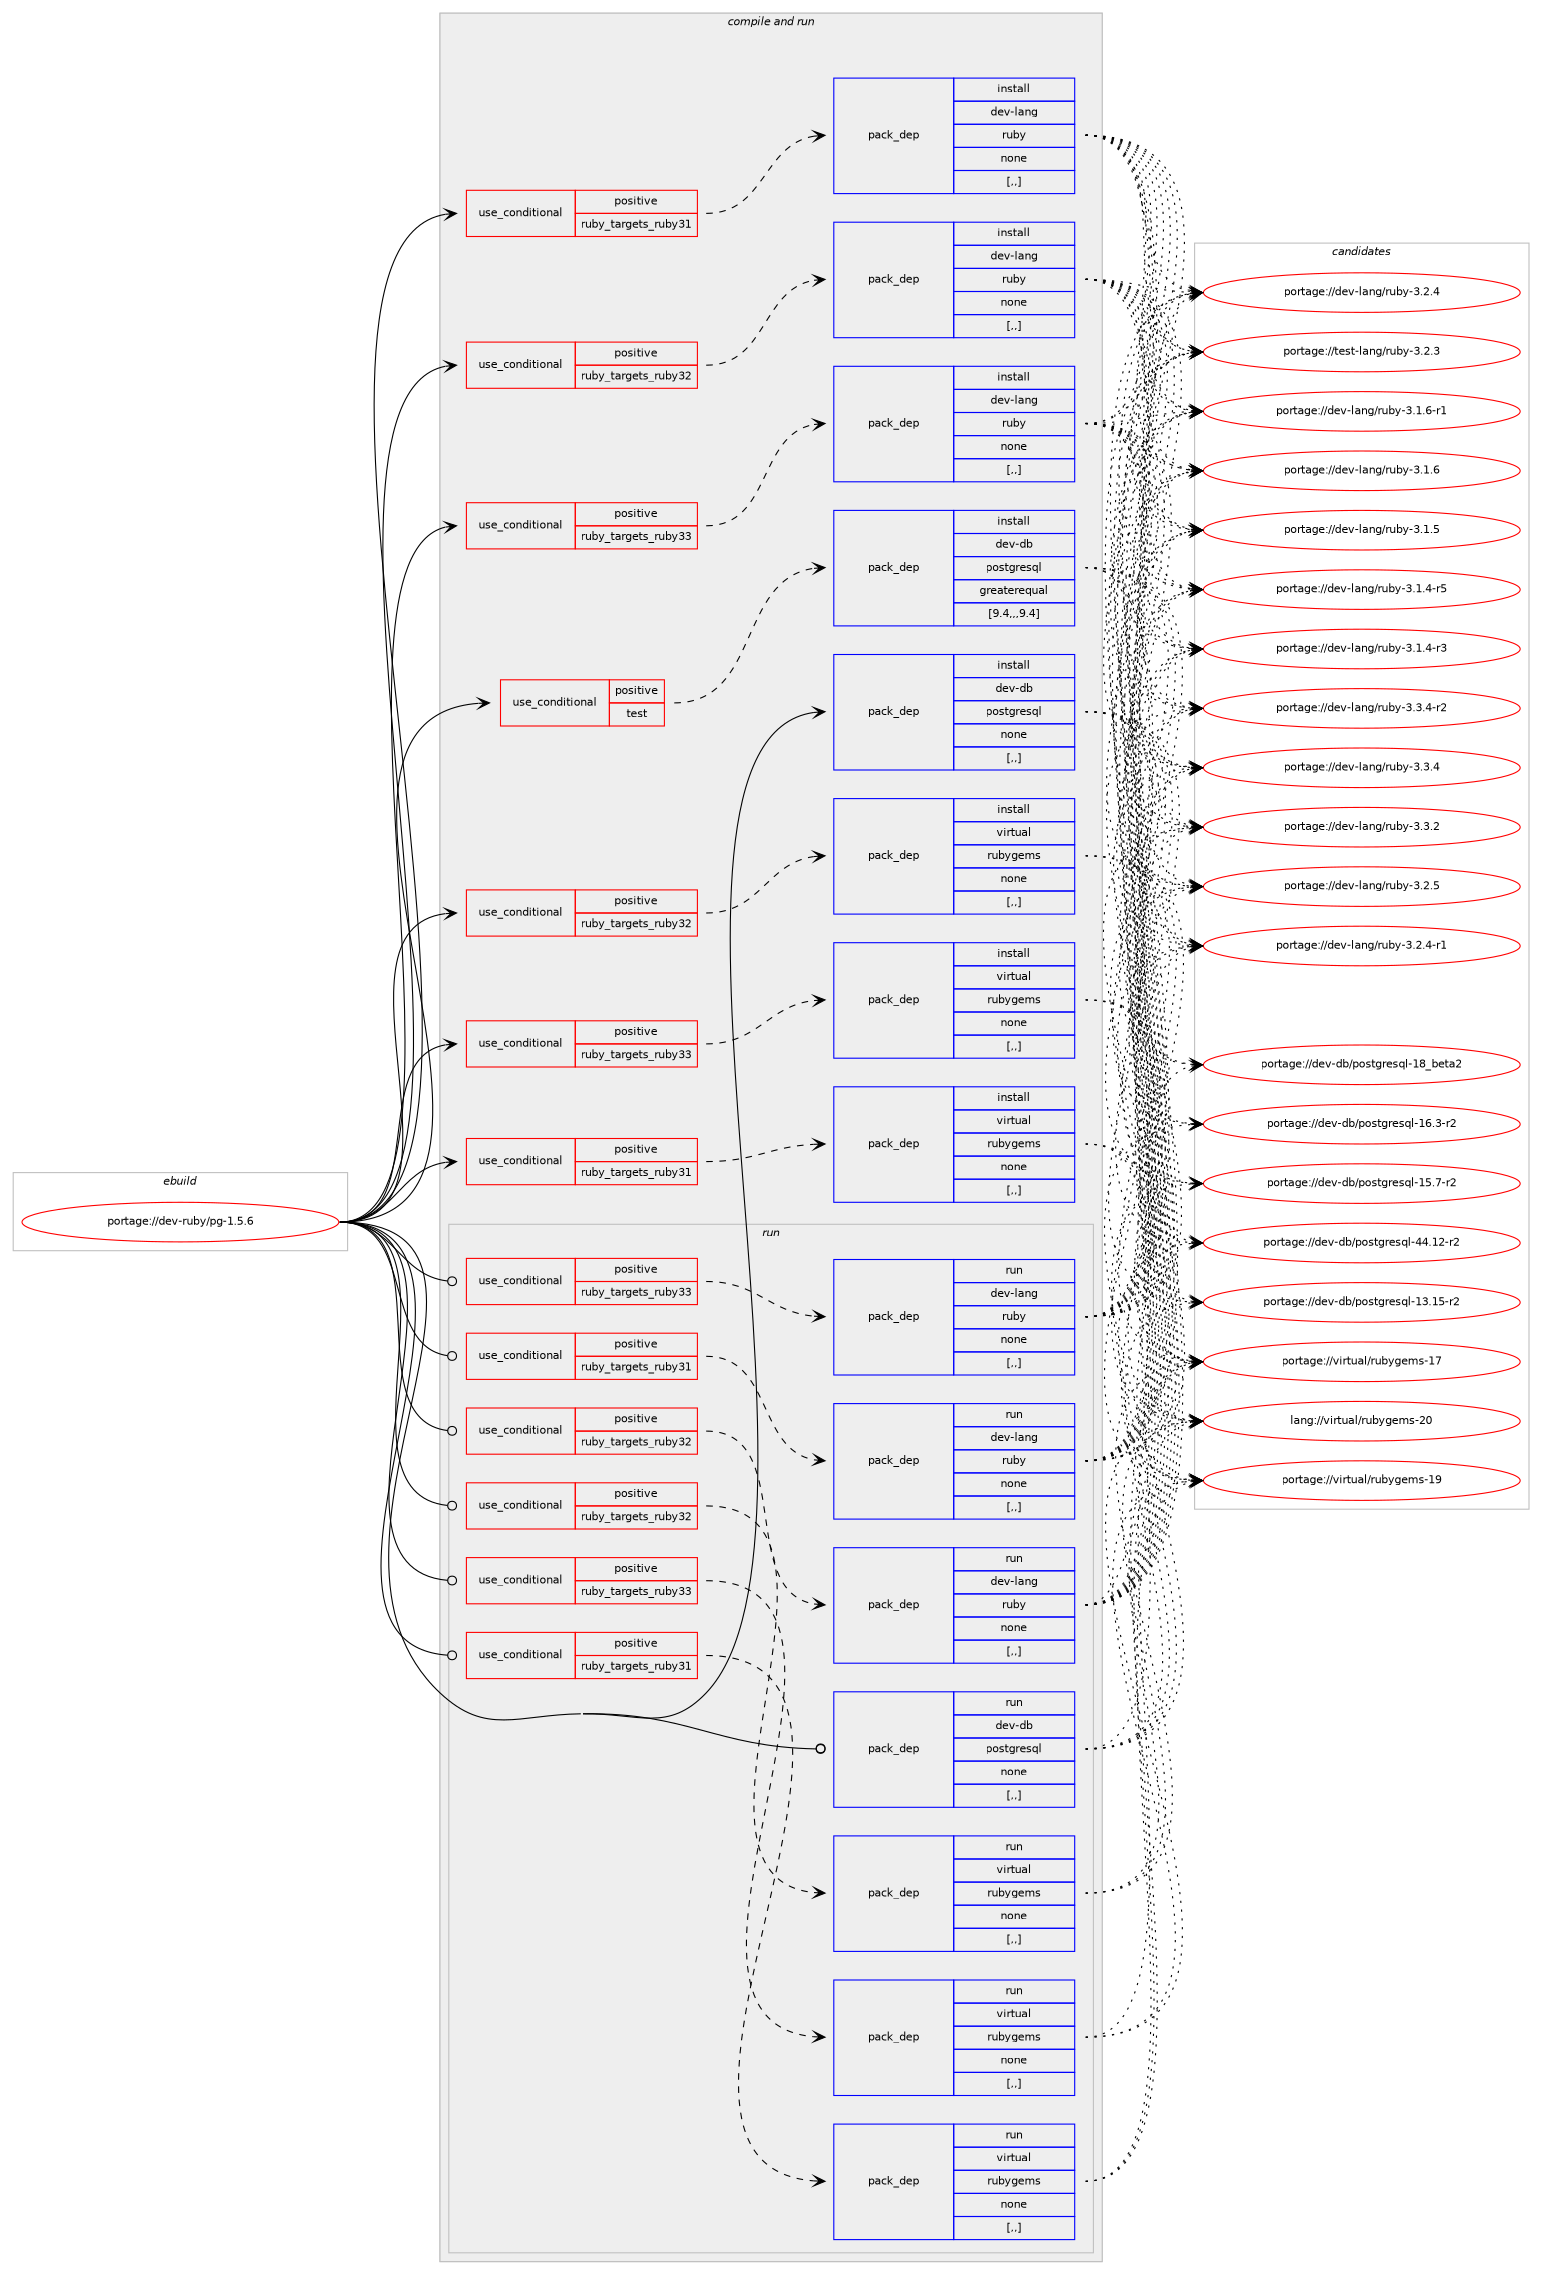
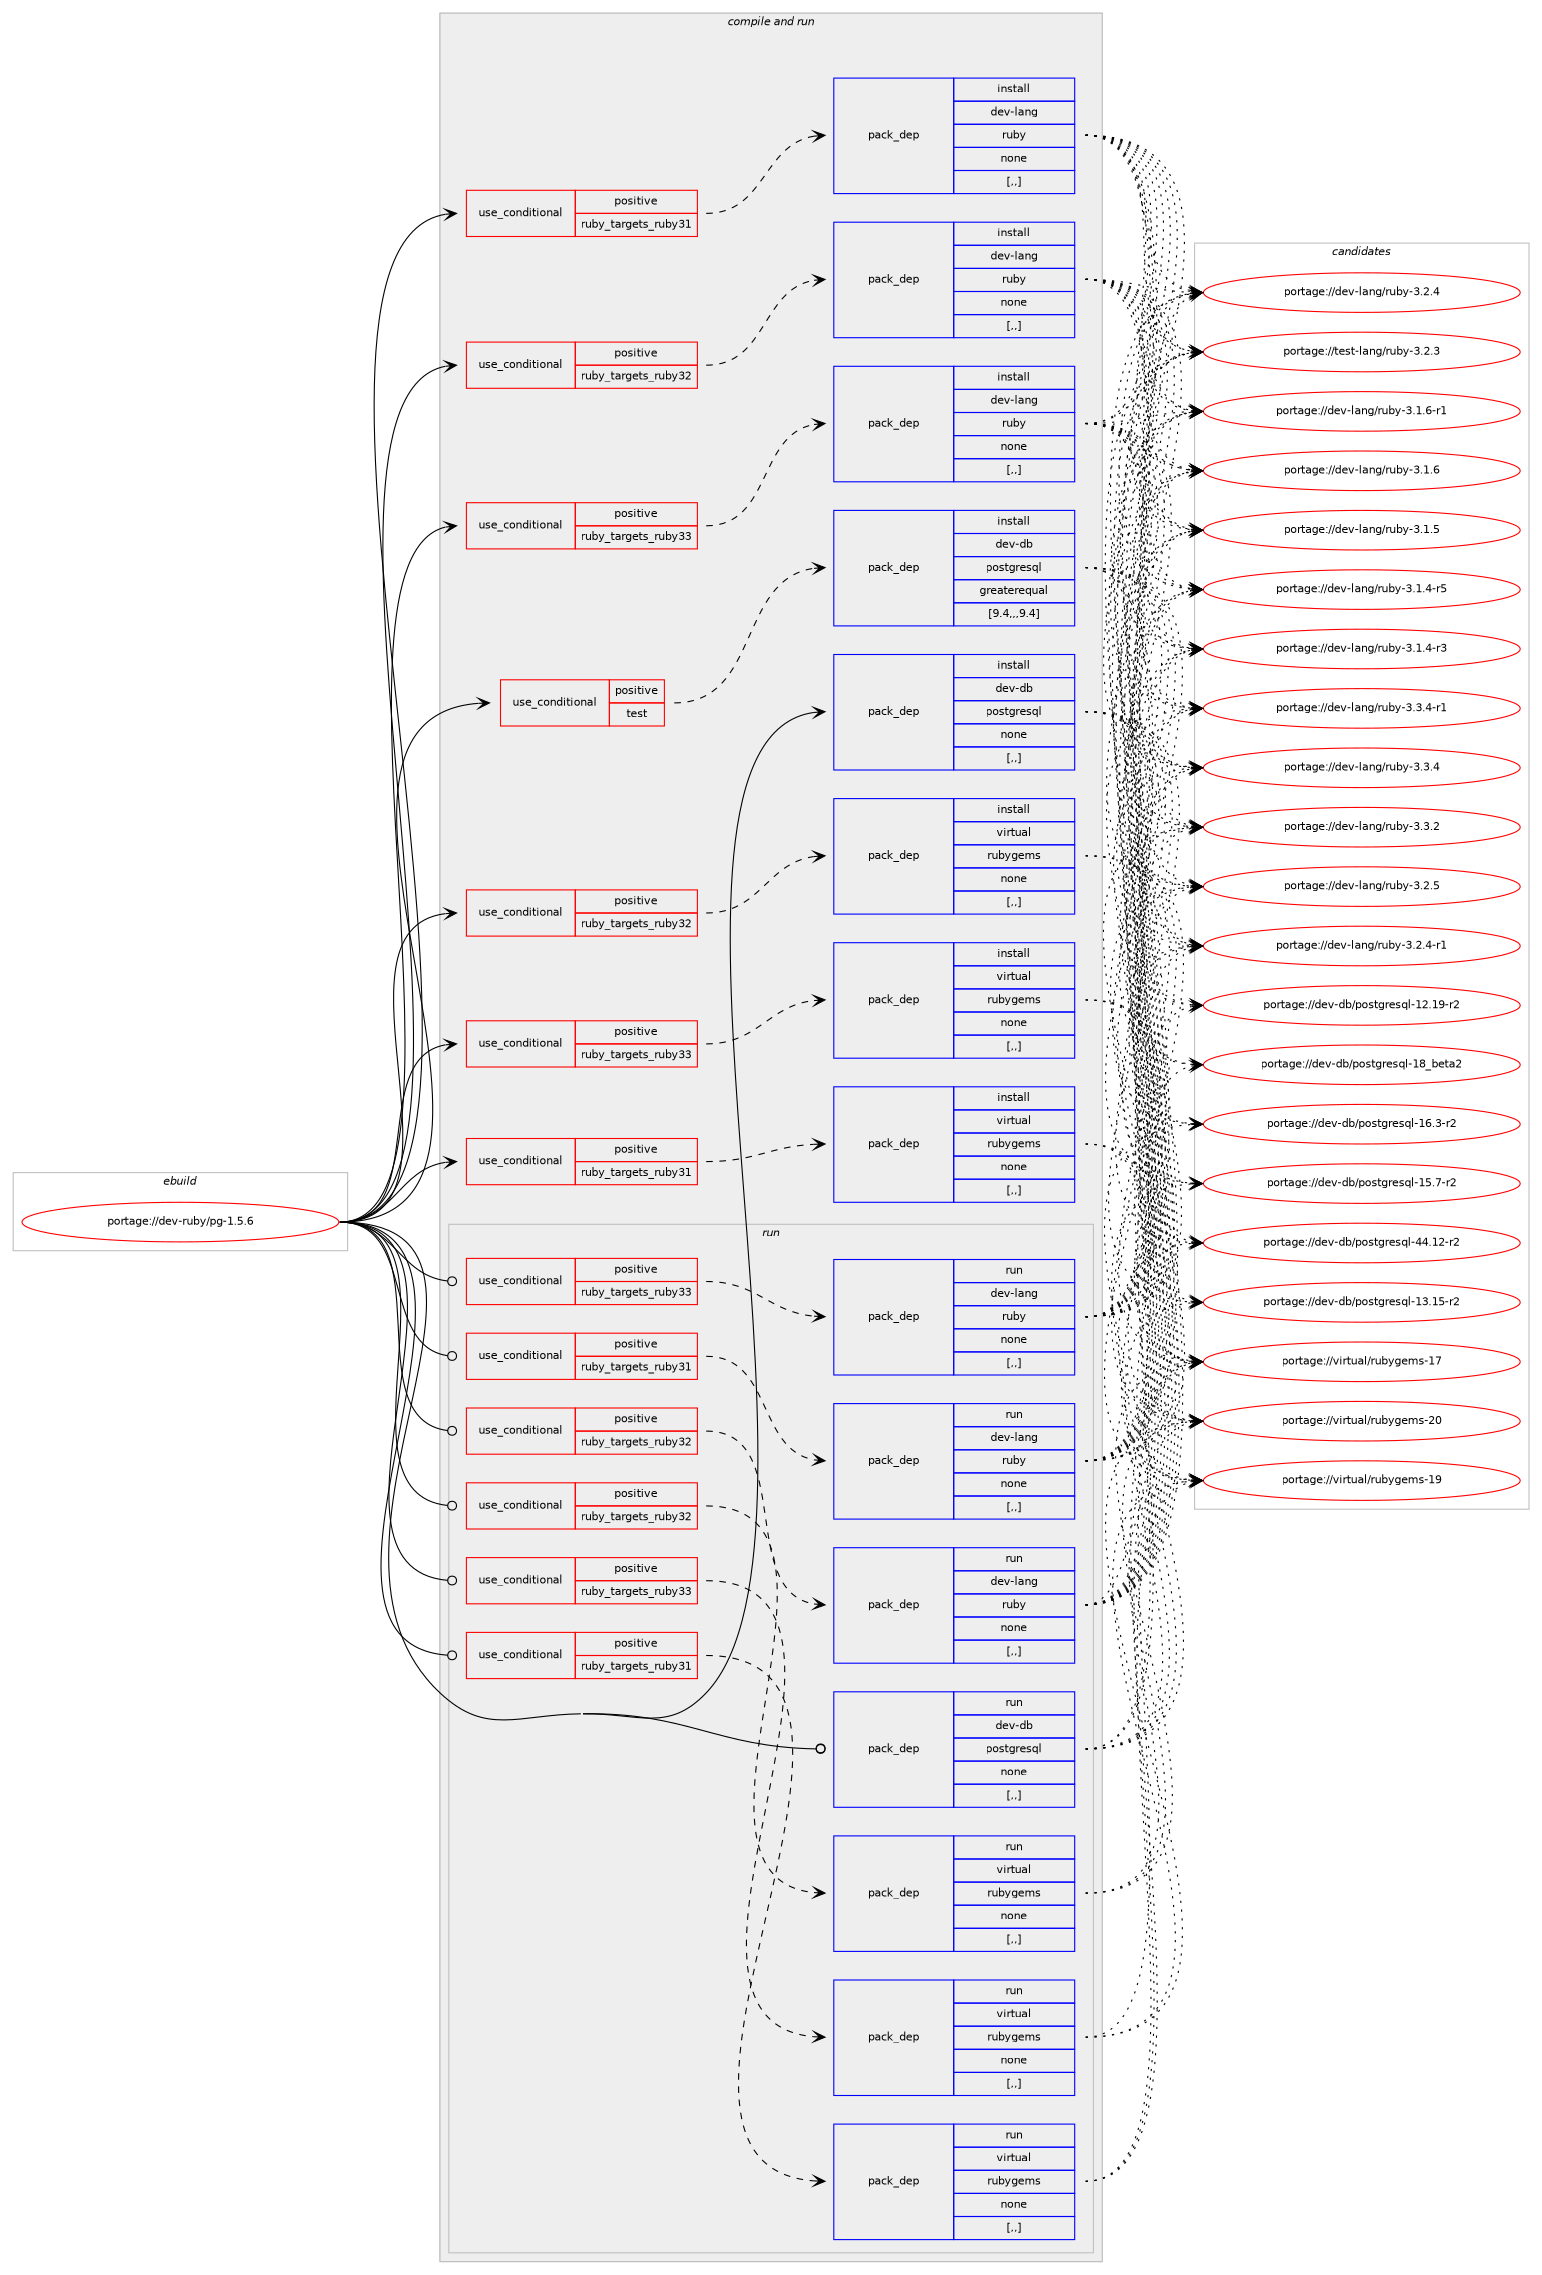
node "portage://dev-lang/ruby-3.3.4-r2": label "portage://dev-lang/ruby-3.3.4-r2" -> "portage://dev-lang/ruby-3.3.4-r1"
node "portage://dev-db/postgresql-12.19-r2": added
node "lang://virtual/rubygems-20": label "lang://virtual/rubygems-20" -> "portage://virtual/rubygems-20"
